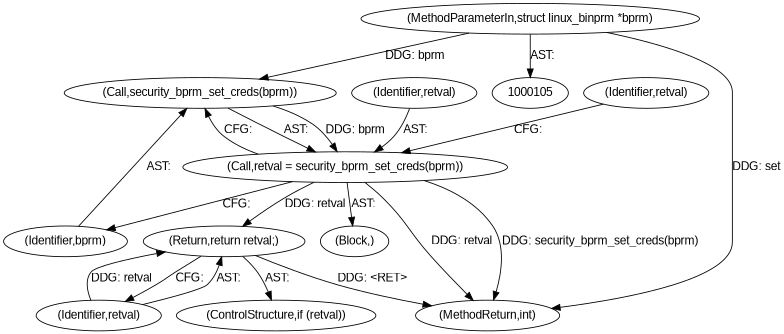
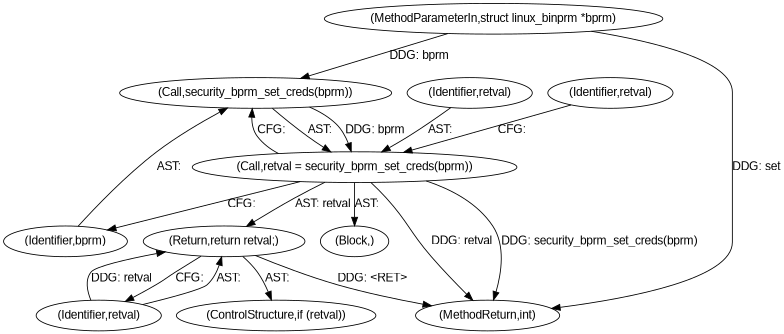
node "1000105": removed
edge "(Call,retval = security_bprm_set_creds(bprm))" -> "(Return,return retval;)": label "DDG: retval" -> "AST: retval"
